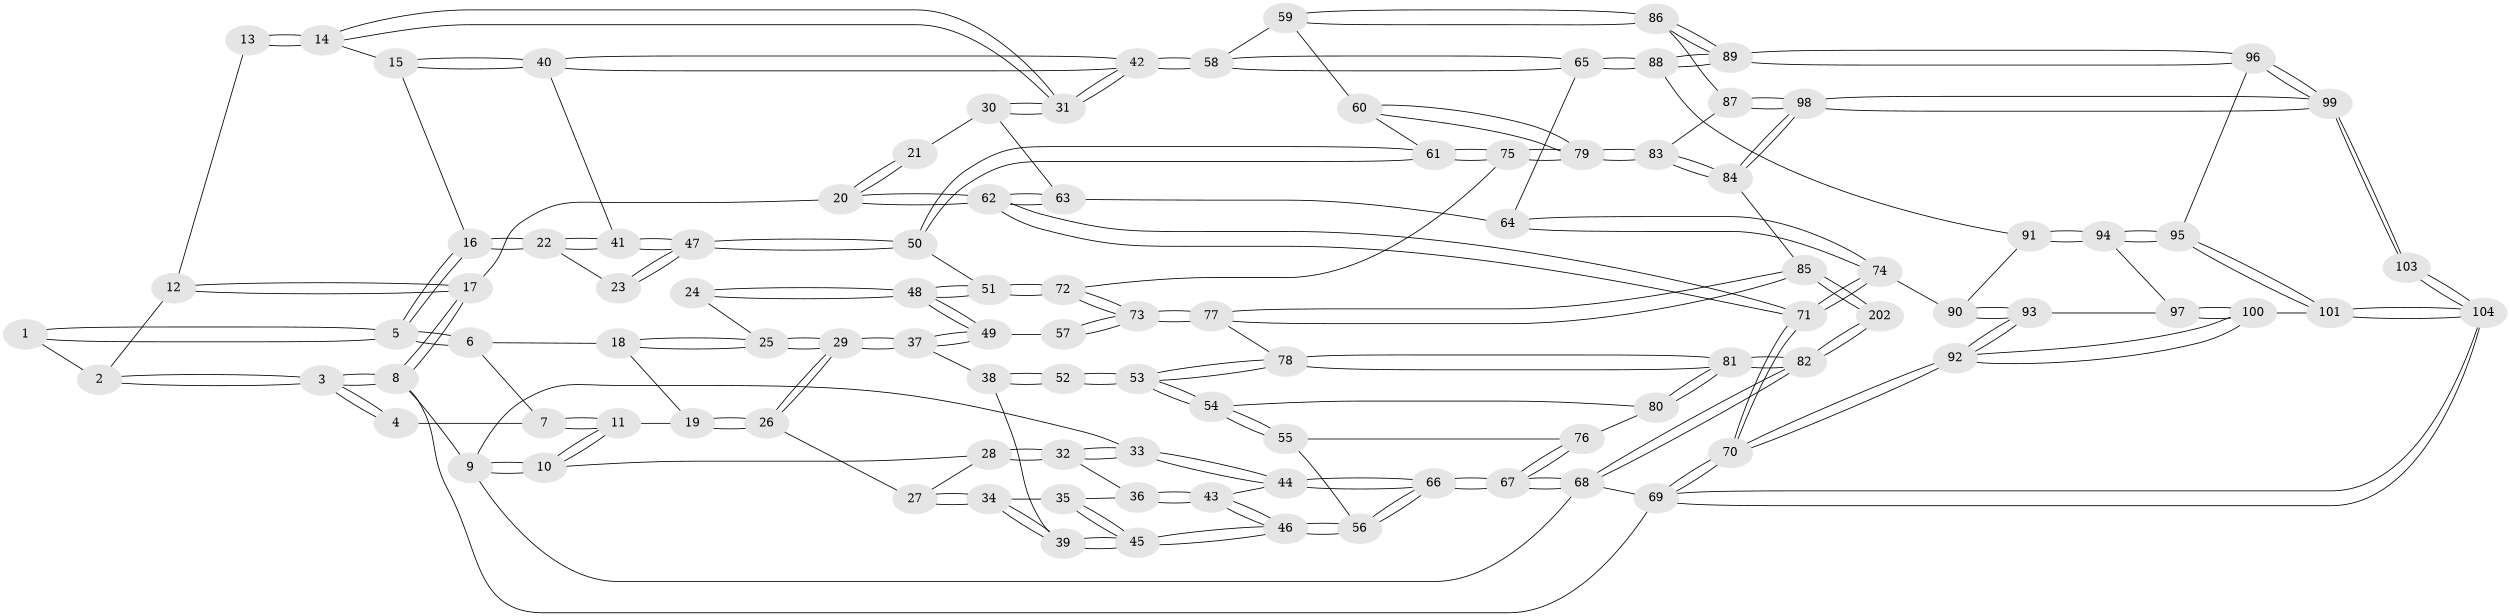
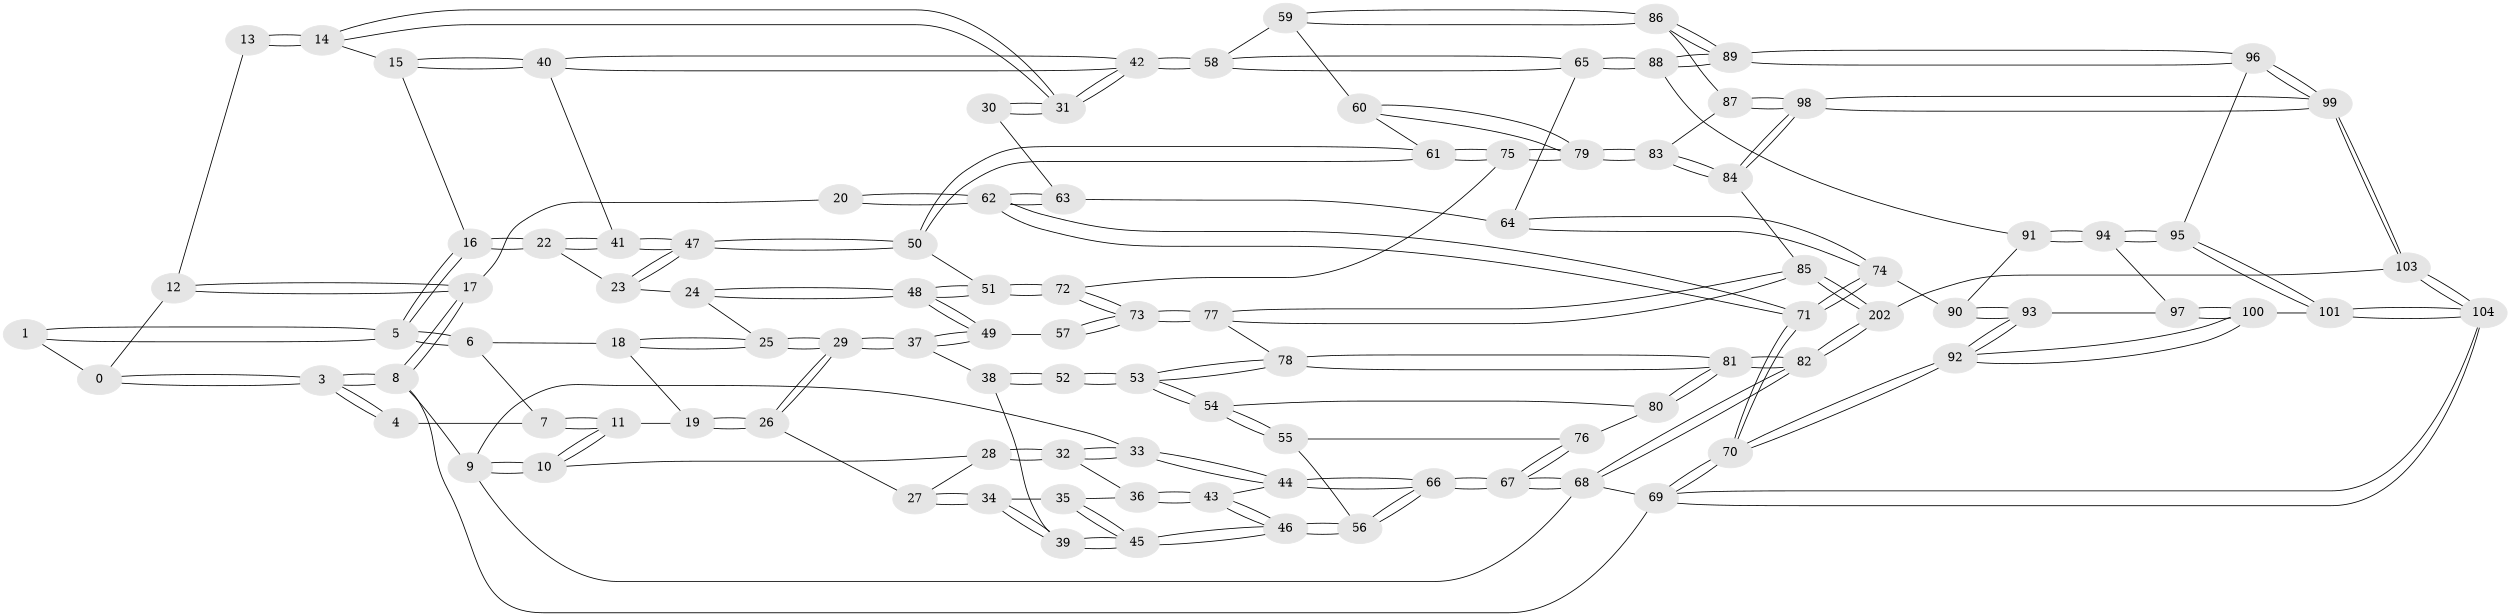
node "21": removed
edge "103" -- "202": added
edge "23" -- "24": added
node "2": label "2" -> "0"
